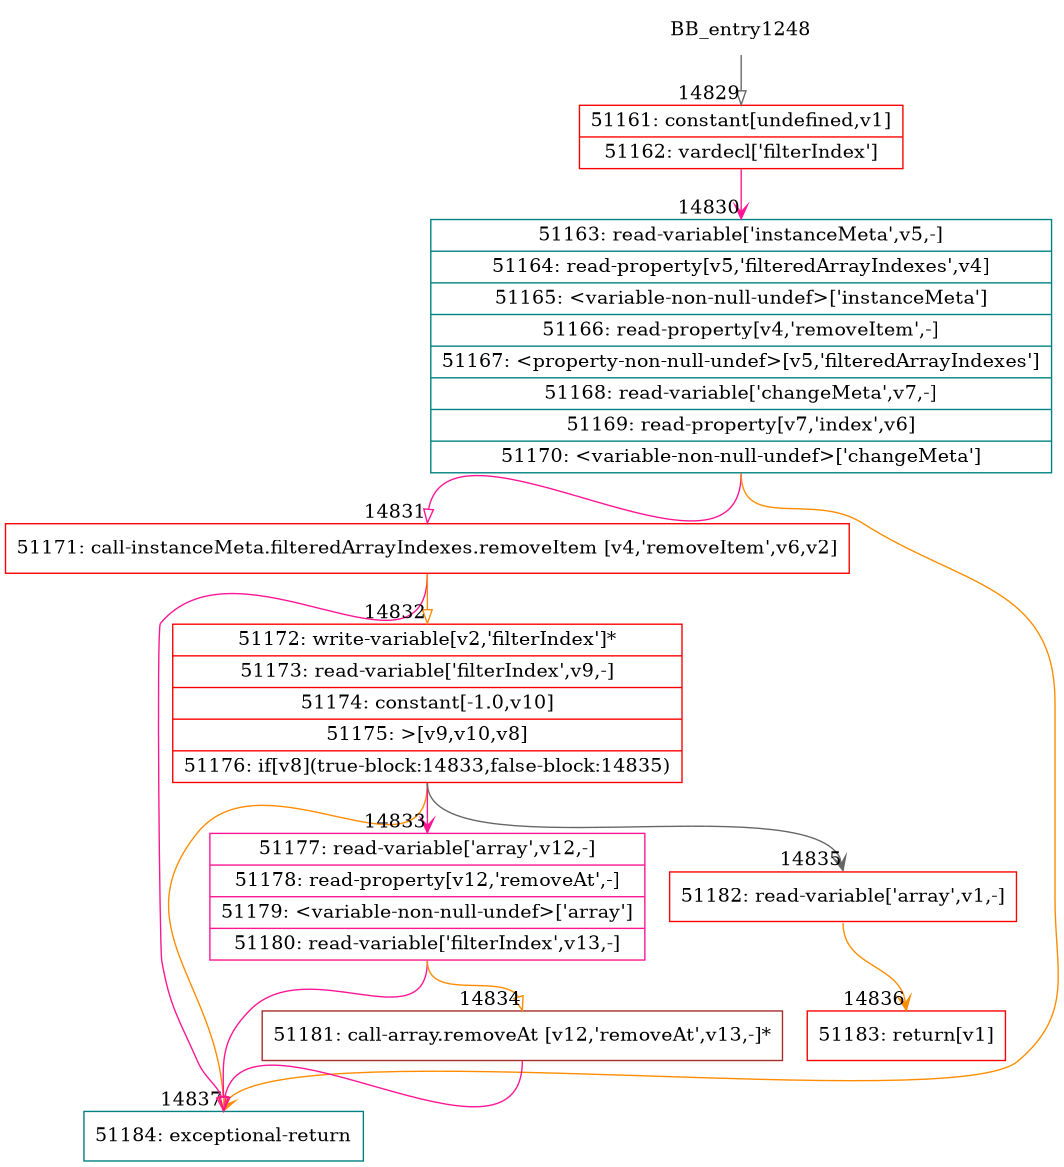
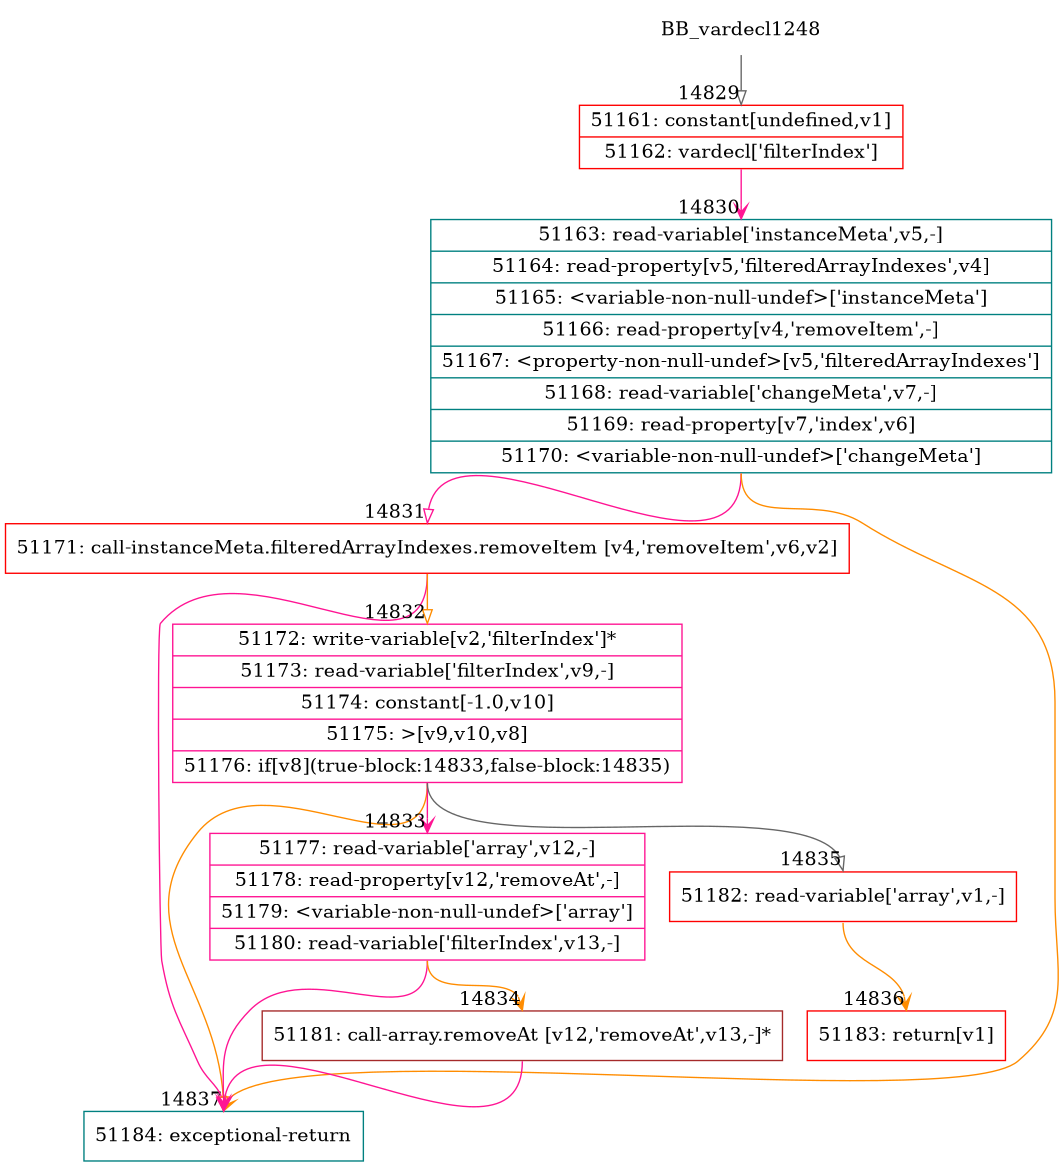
node "BB_entry1248": label "BB_entry1248" -> "BB_vardecl1248"
node "51172: write-variable[v2,'filterIndex']*": color red -> deeppink
edge "51172: write-variable[v2,'filterIndex']*" -> "51182: read-variable['array',v1,-]": arrowhead vee -> onormal
edge "51177: read-variable['array',v12,-]" -> "51181: call-array.removeAt [v12,'removeAt',v13,-]*": arrowhead onormal -> vee
edge "51177: read-variable['array',v12,-]" -> "51184: exceptional-return": arrowhead onormal -> vee
edge "51181: call-array.removeAt [v12,'removeAt',v13,-]*" -> "51184: exceptional-return": arrowhead onormal -> vee
